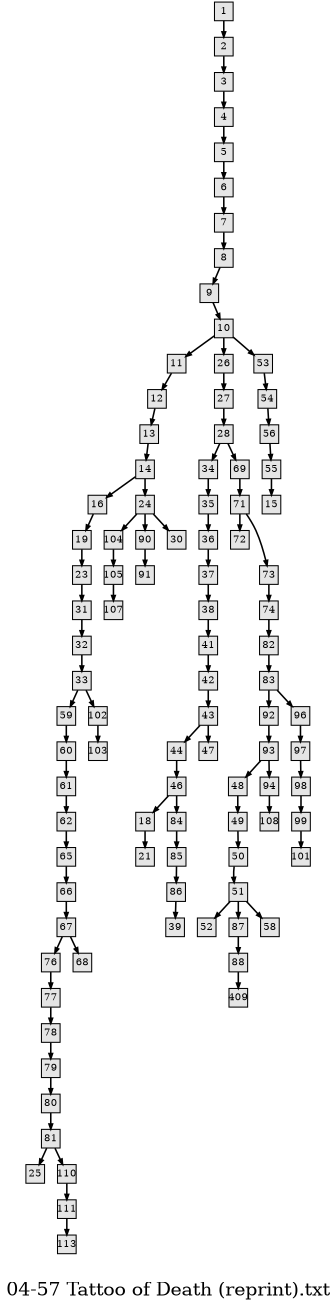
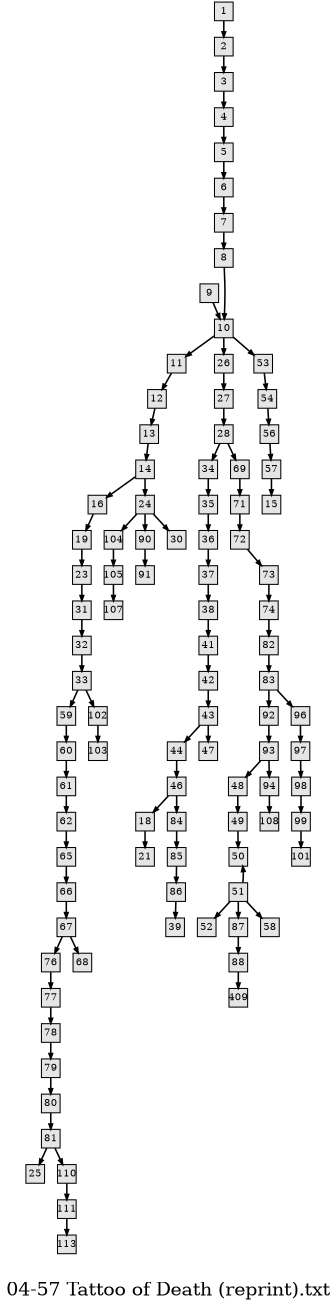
edge "8" -> "9": now "8" -> "10"
node "55": label "55" -> "57"
edge "71" -> "73": now "72" -> "73"
edge "50" -> "51": reversed
